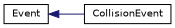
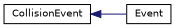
edge "CollisionEvent" -> "Event": reversed
